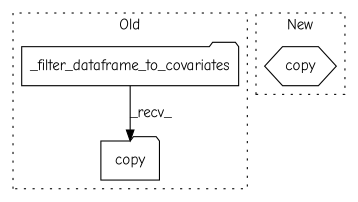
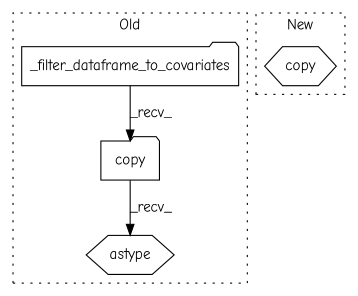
node "astype": added
